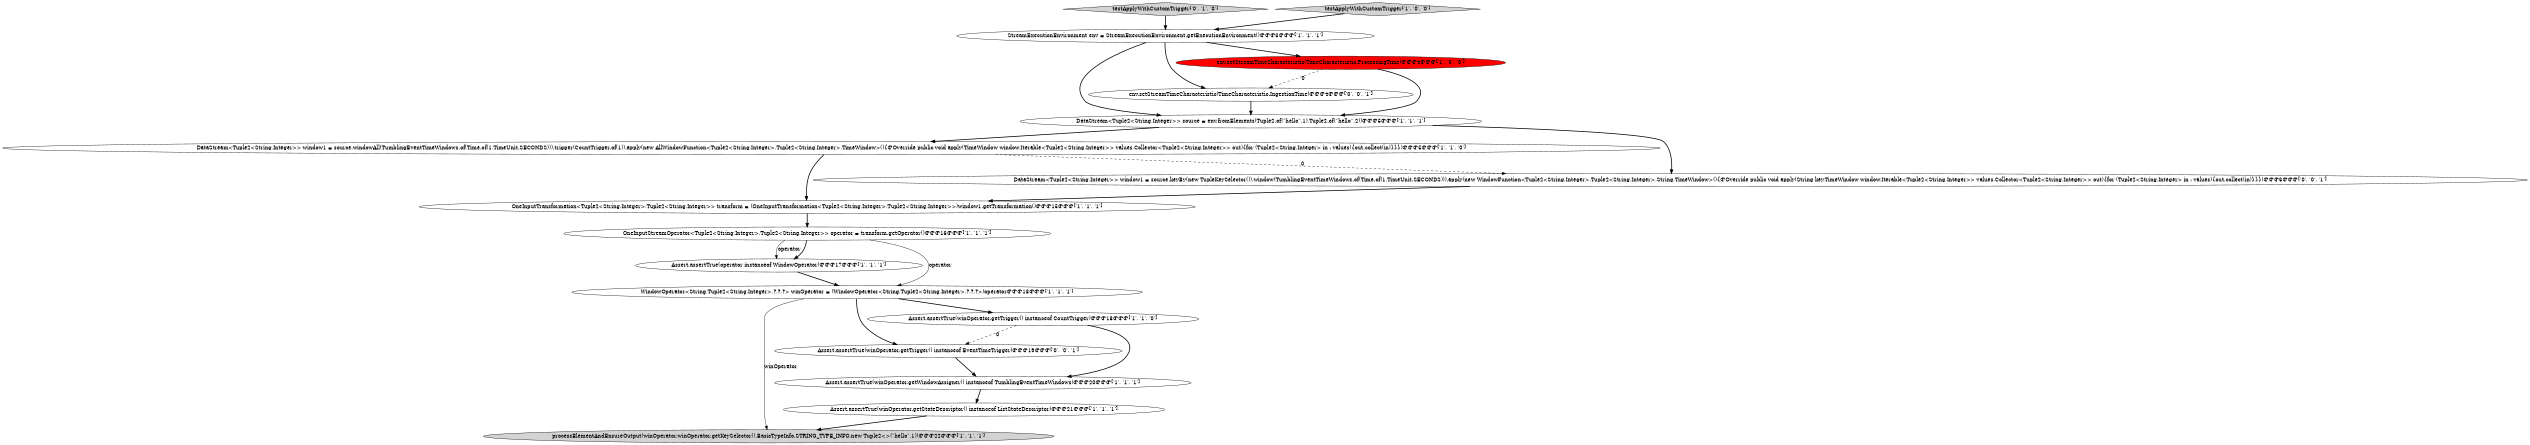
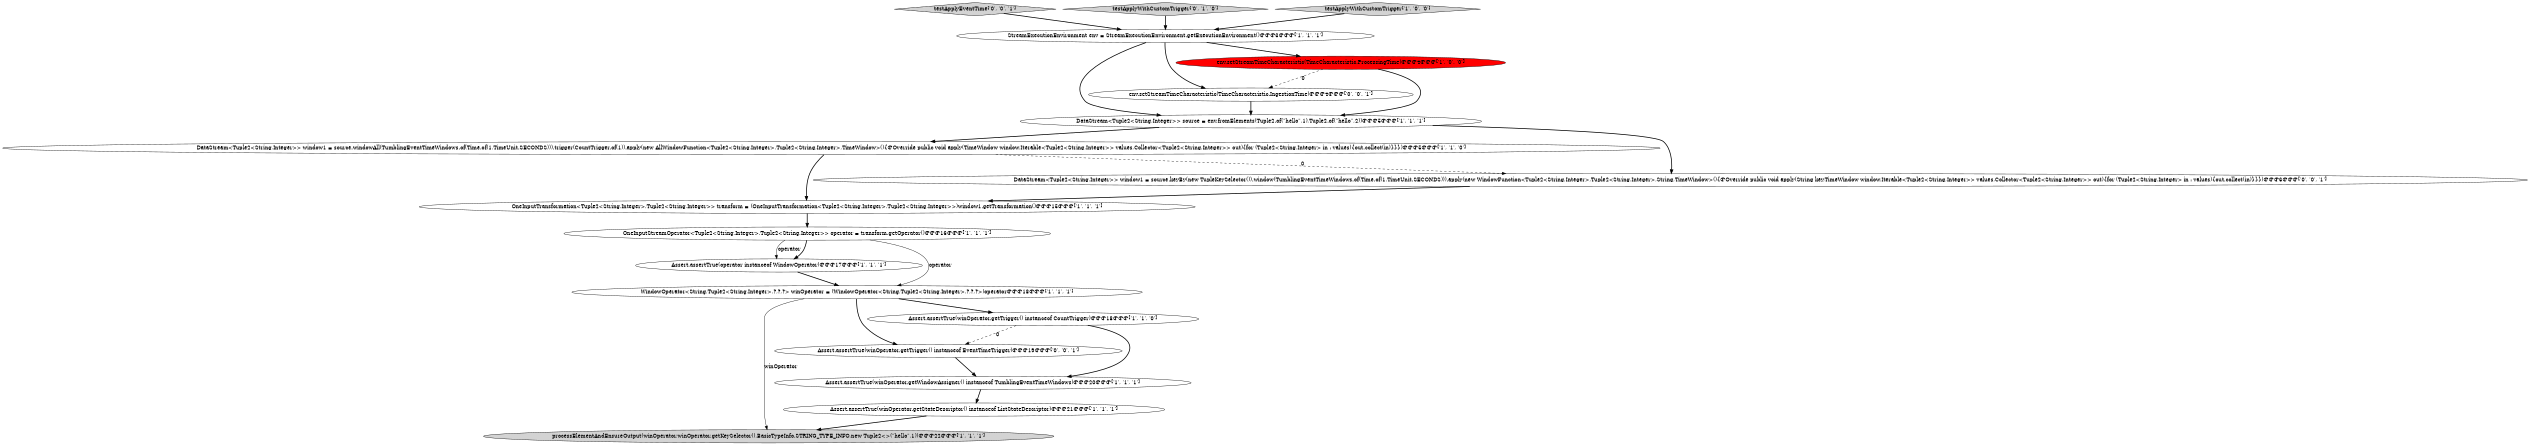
node "testApplyEventTime['0', '0', '1']": added
